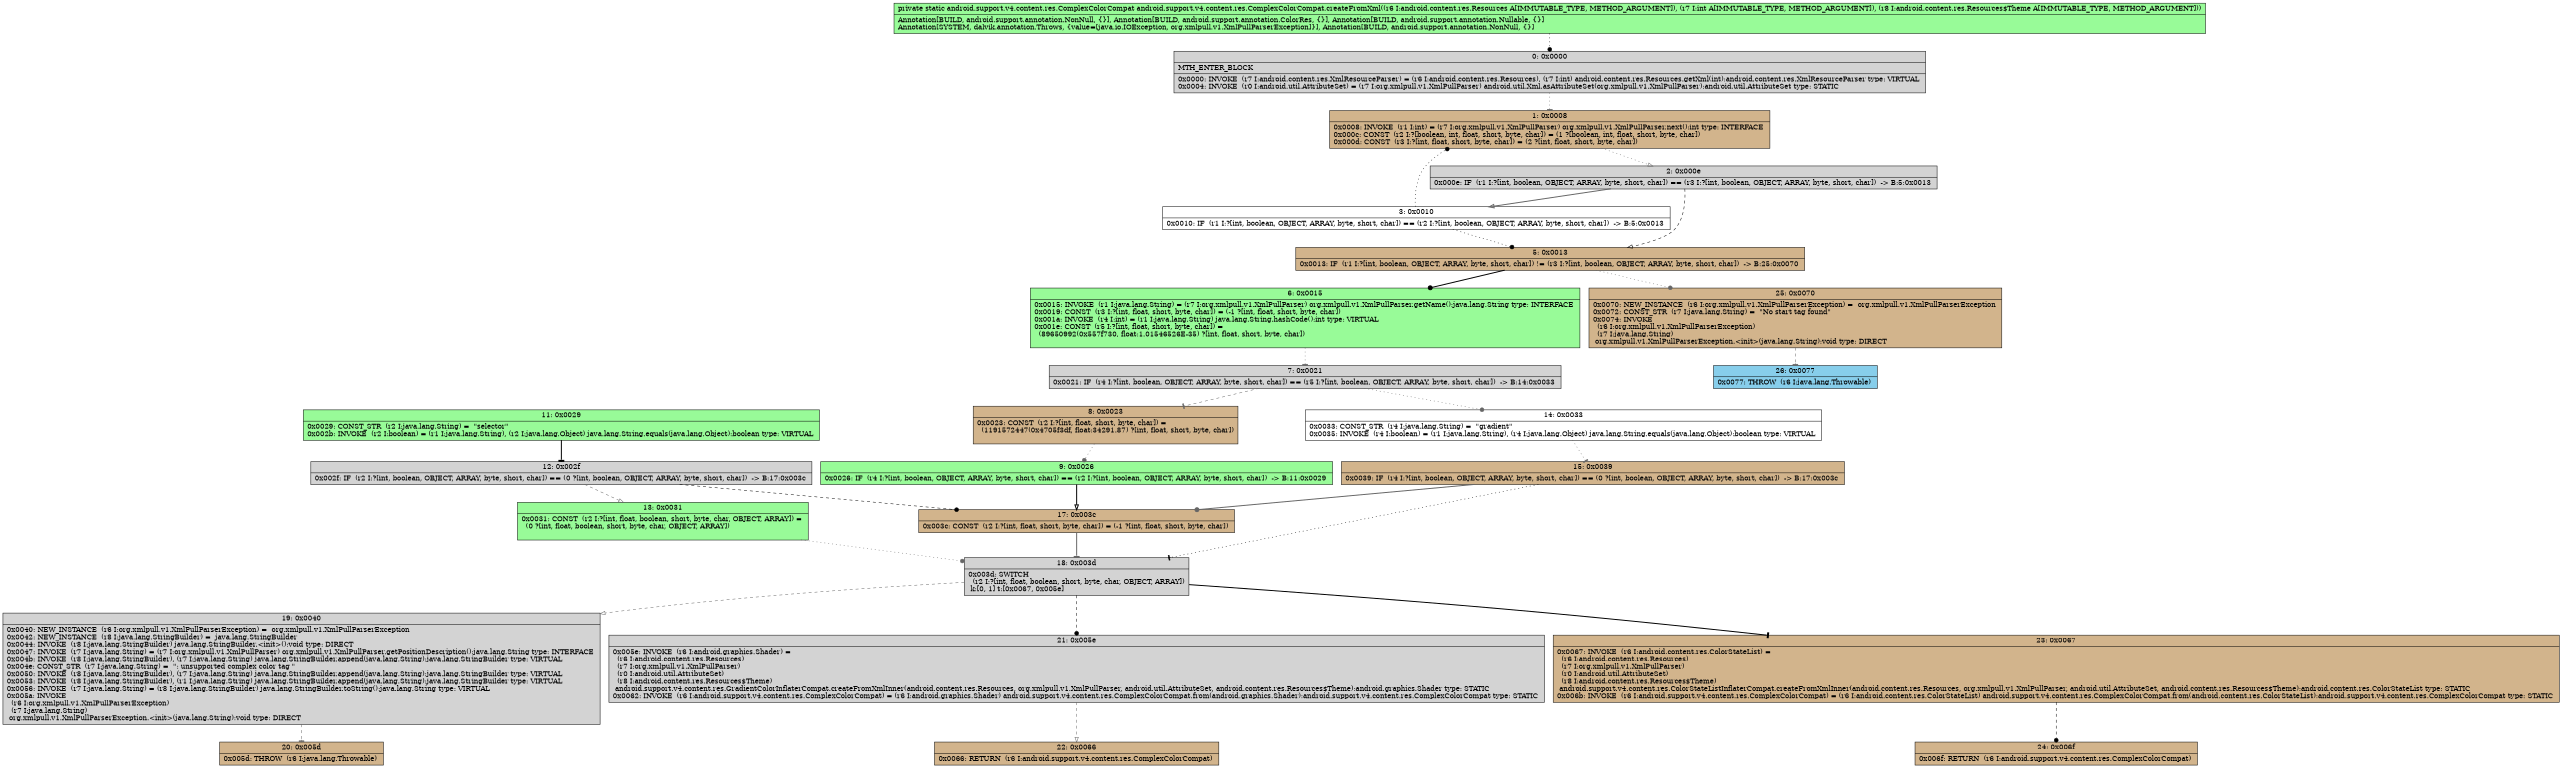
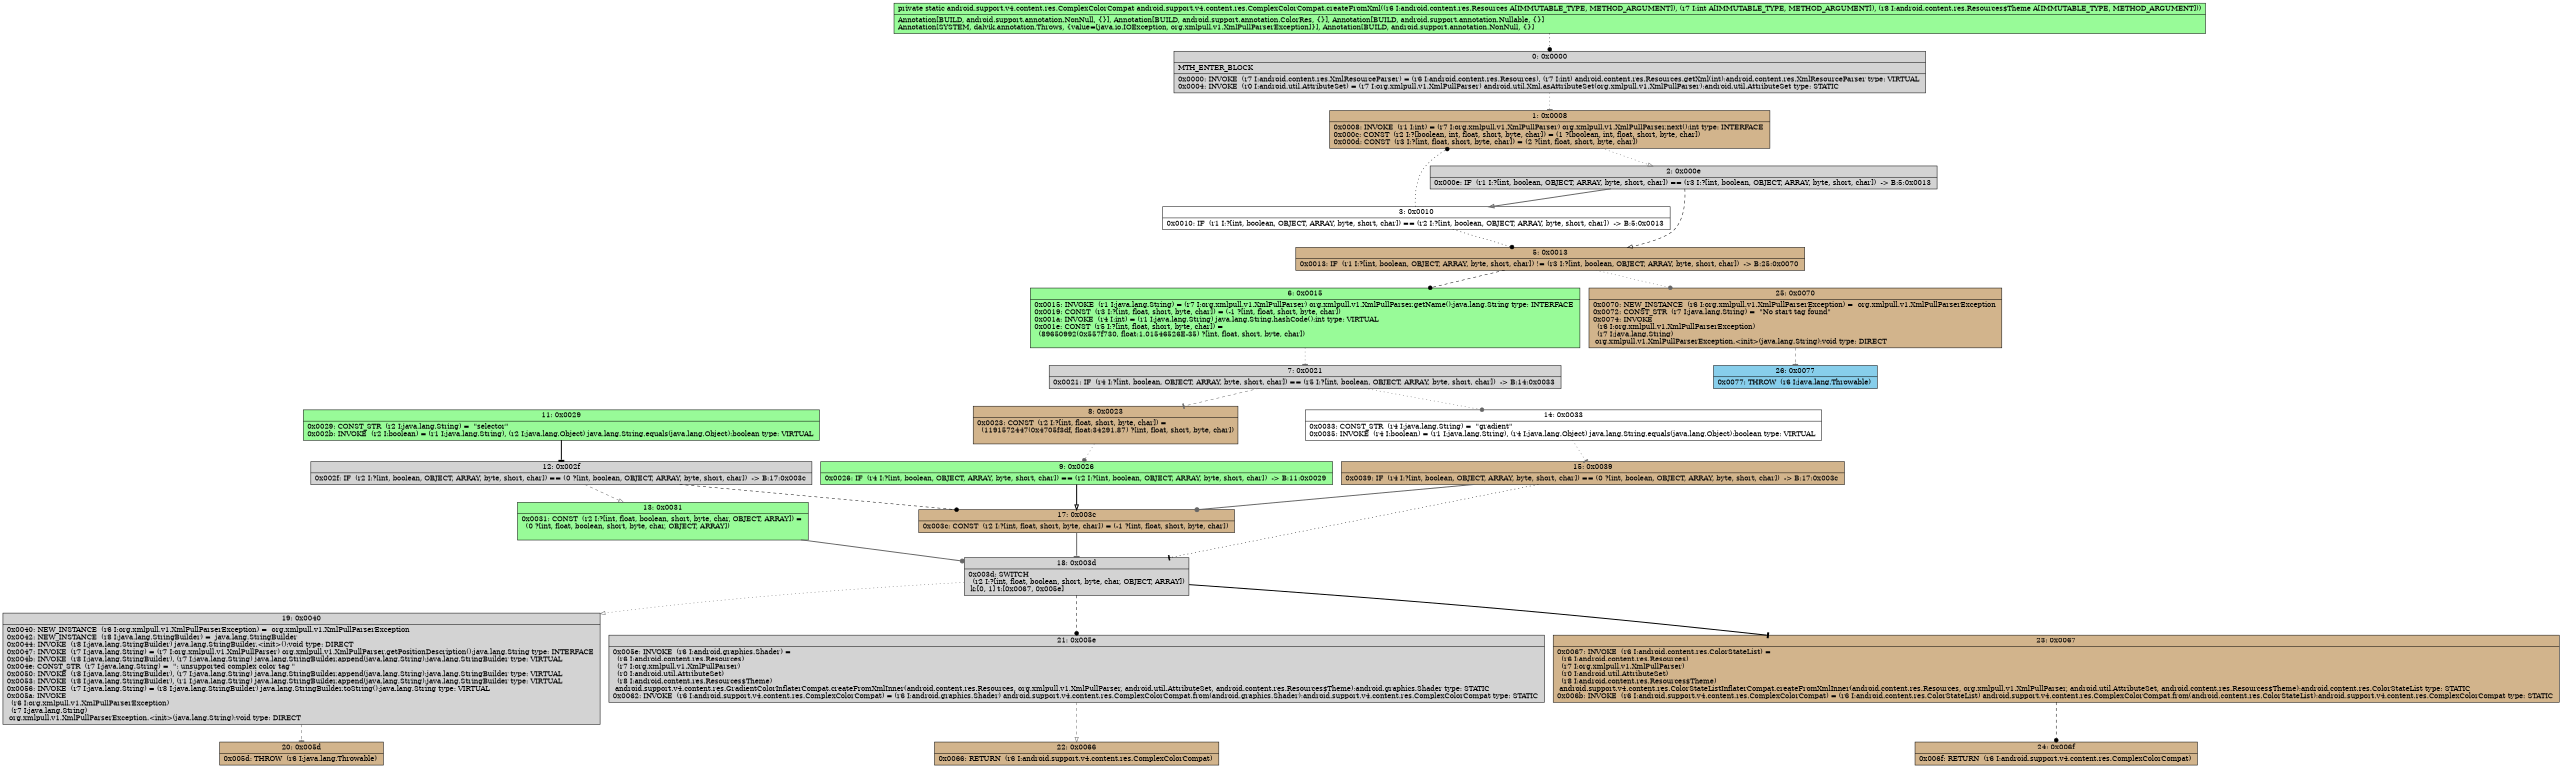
edge "5: 0x0013" -> "6: 0x0015": style bold -> dashed
edge "13: 0x0031" -> "18: 0x003d": style dotted -> bold
edge "18: 0x003d" -> "19: 0x0040": style dashed -> dotted
